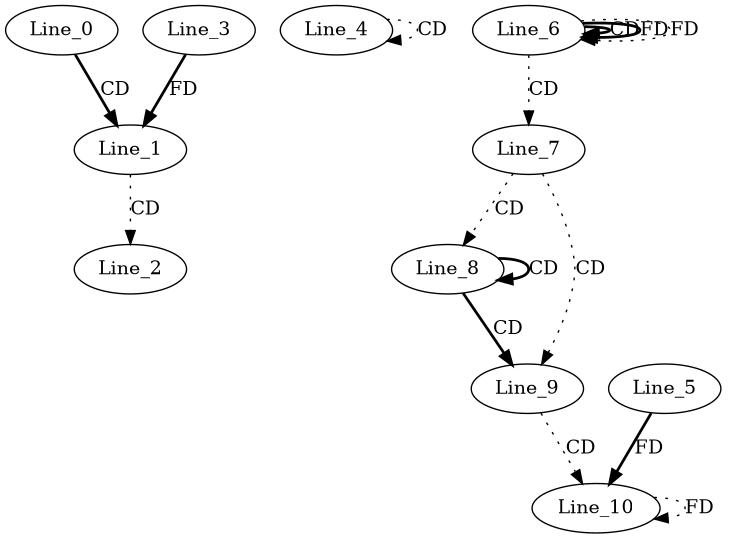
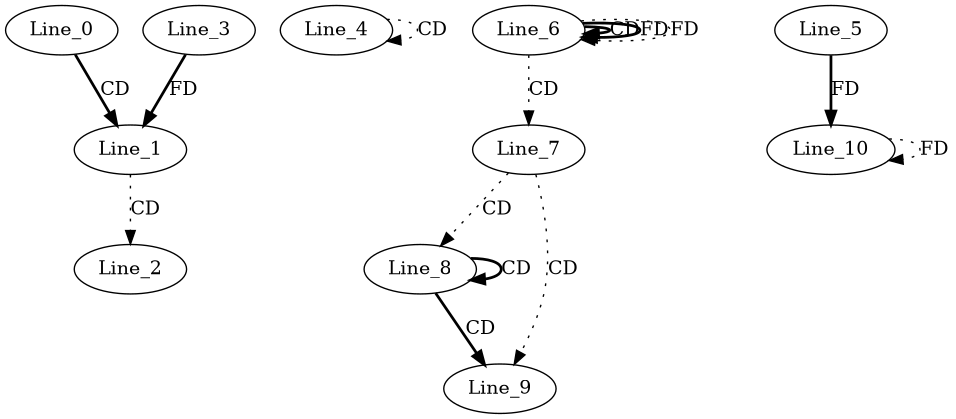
edge "Line_9" -> "Line_10": removed, label "CD"
